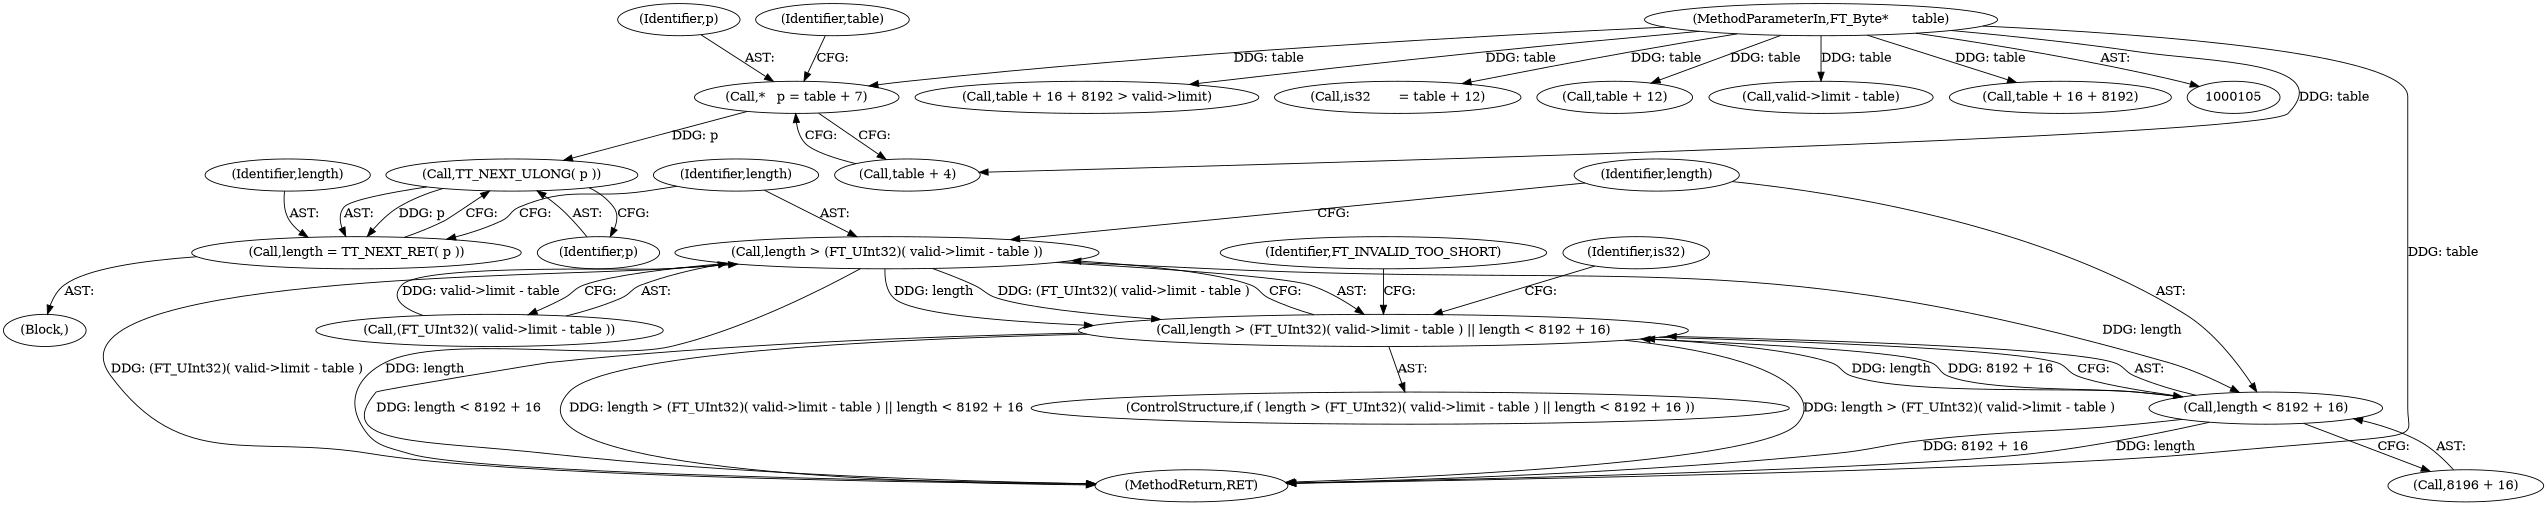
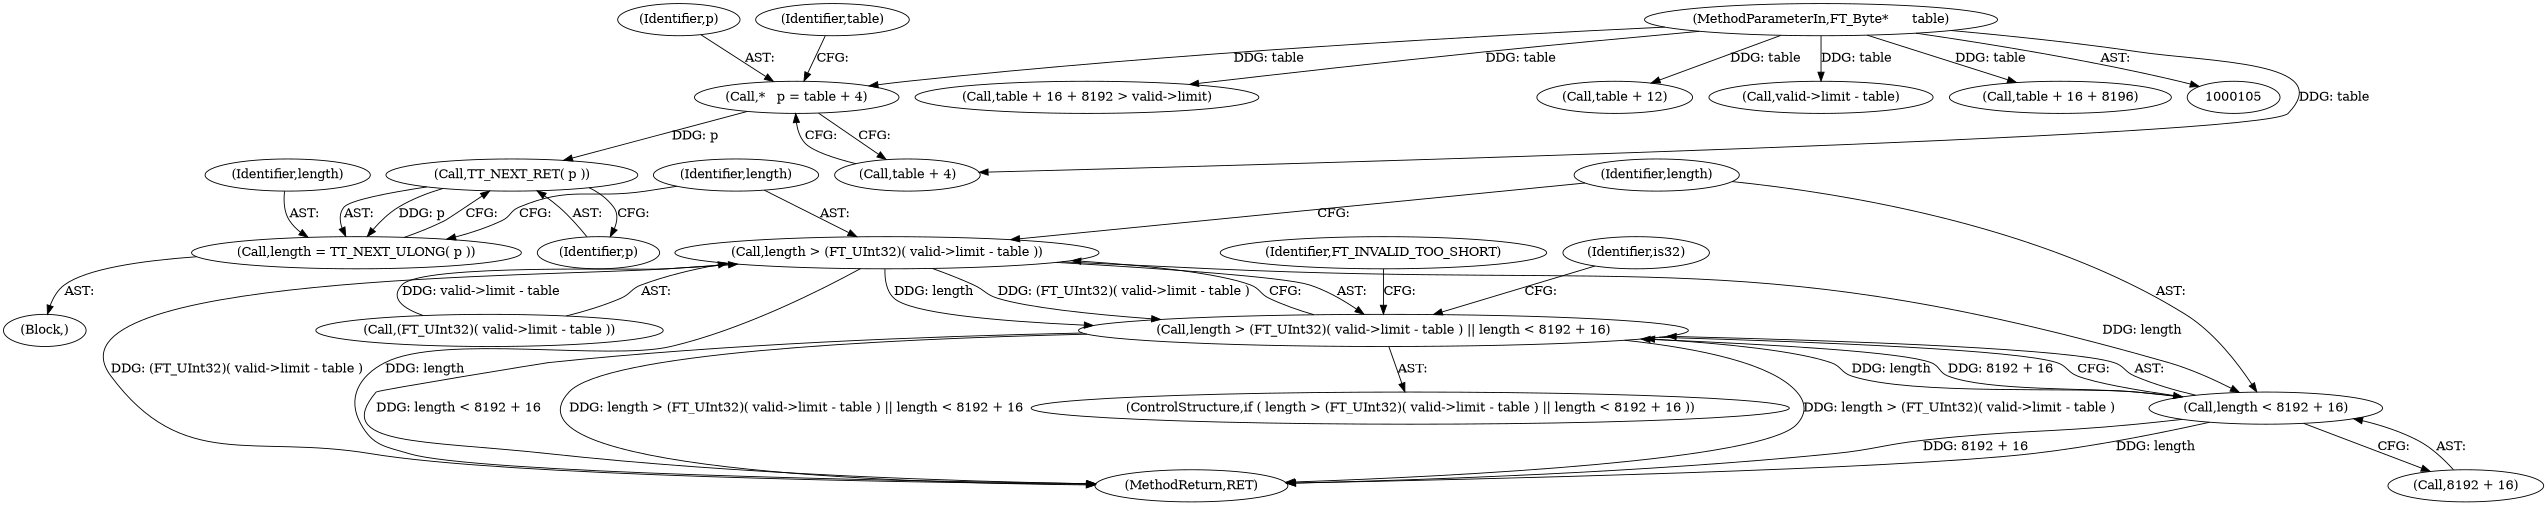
node "(Call,*   p = table + 7)": label "(Call,*   p = table + 7)" -> "(Call,*   p = table + 4)"
node "(Call,is32       = table + 12)": removed
node "(Call,table + 16 + 8192)": label "(Call,table + 16 + 8192)" -> "(Call,table + 16 + 8196)"
node "(Call,TT_NEXT_ULONG( p ))": label "(Call,TT_NEXT_ULONG( p ))" -> "(Call,TT_NEXT_RET( p ))"
node "(Call,length = TT_NEXT_RET( p ))": label "(Call,length = TT_NEXT_RET( p ))" -> "(Call,length = TT_NEXT_ULONG( p ))"
edge "(Call,length > (FT_UInt32)( valid->limit - table ))" -> "(Call,(FT_UInt32)( valid->limit - table ))": removed, label "CFG:"
edge "(MethodParameterIn,FT_Byte*      table)" -> "(MethodReturn,RET)": removed, label "DDG: table"
node "(Call,8196 + 16)": label "(Call,8196 + 16)" -> "(Call,8192 + 16)"
